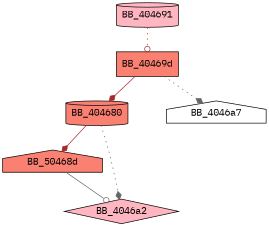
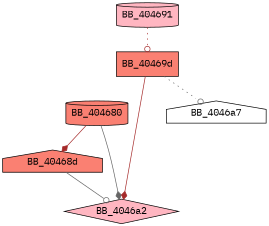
edge "BB_40469d" -> "BB_404680": now "BB_40469d" -> "BB_4046a2"
edge "BB_40469d" -> "BB_4046a7": arrowhead diamond -> odot
edge "BB_404680" -> "BB_4046a2": style dotted -> solid
node "BB_50468d": label "BB_50468d" -> "BB_40468d"
